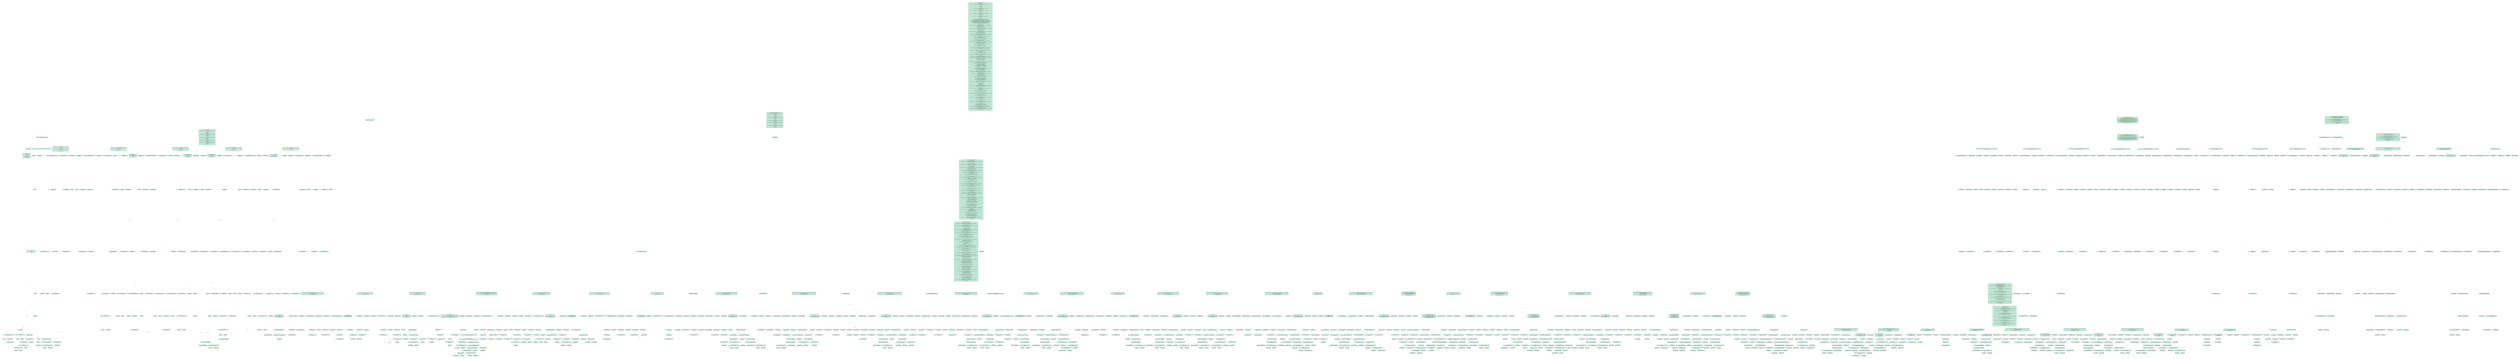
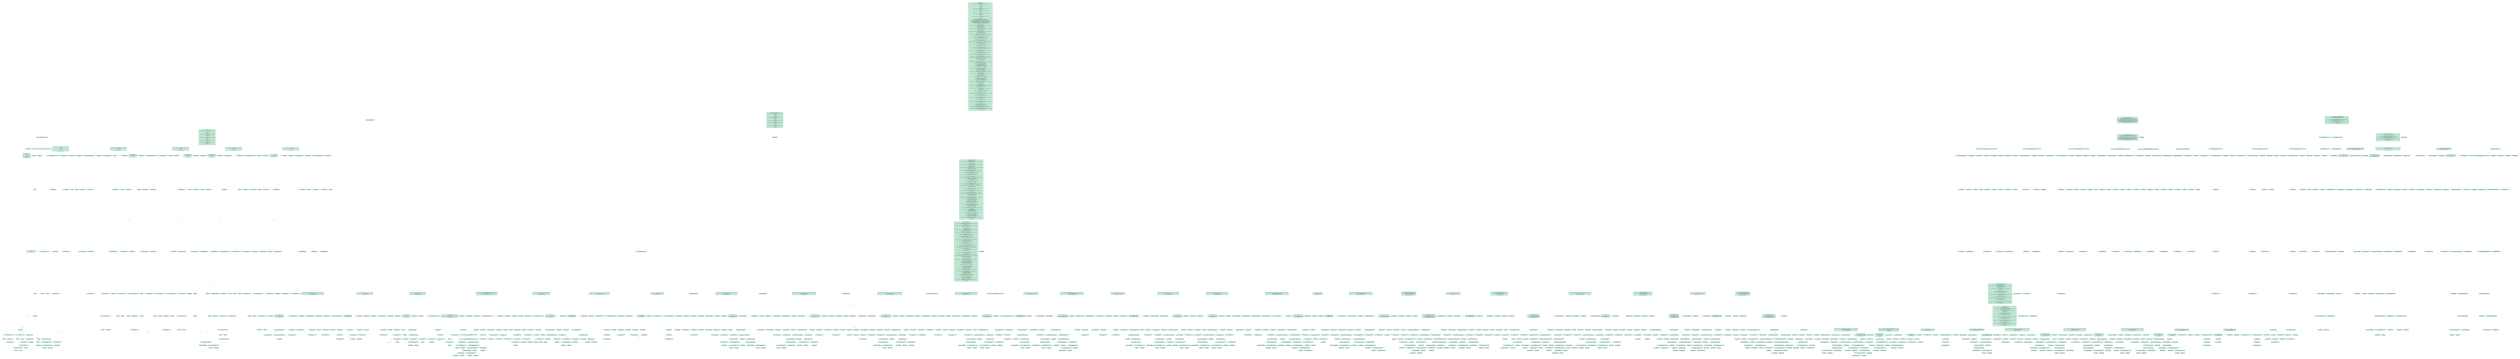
node "120_ Transfer--identifier 915_Transfer-121-121": added
